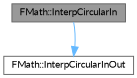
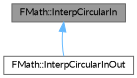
edge "FMath::InterpCircularIn" -> "FMath::InterpCircularInOut": reversed
